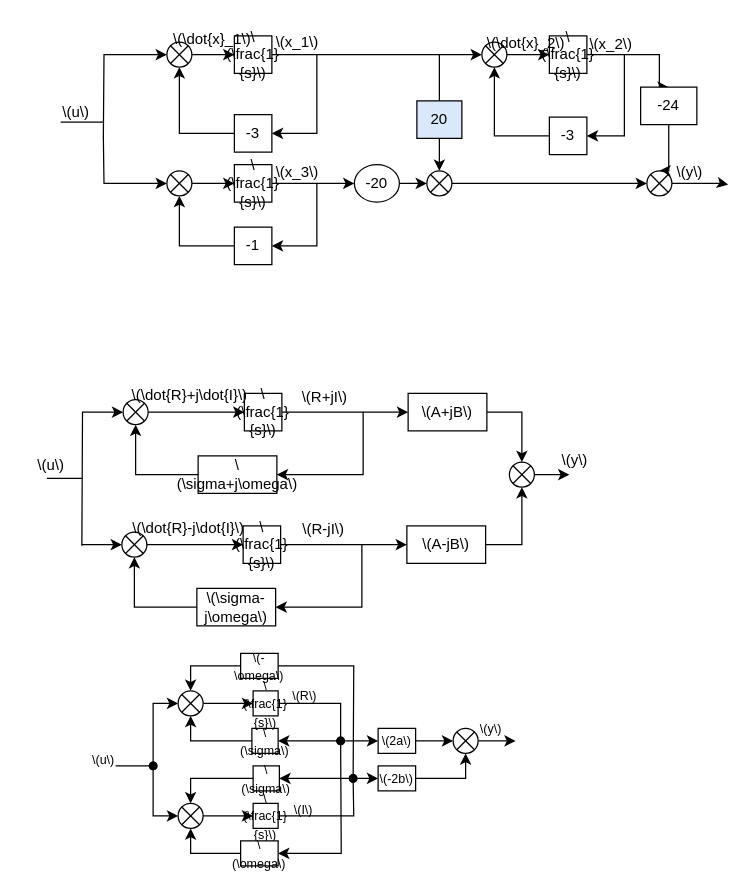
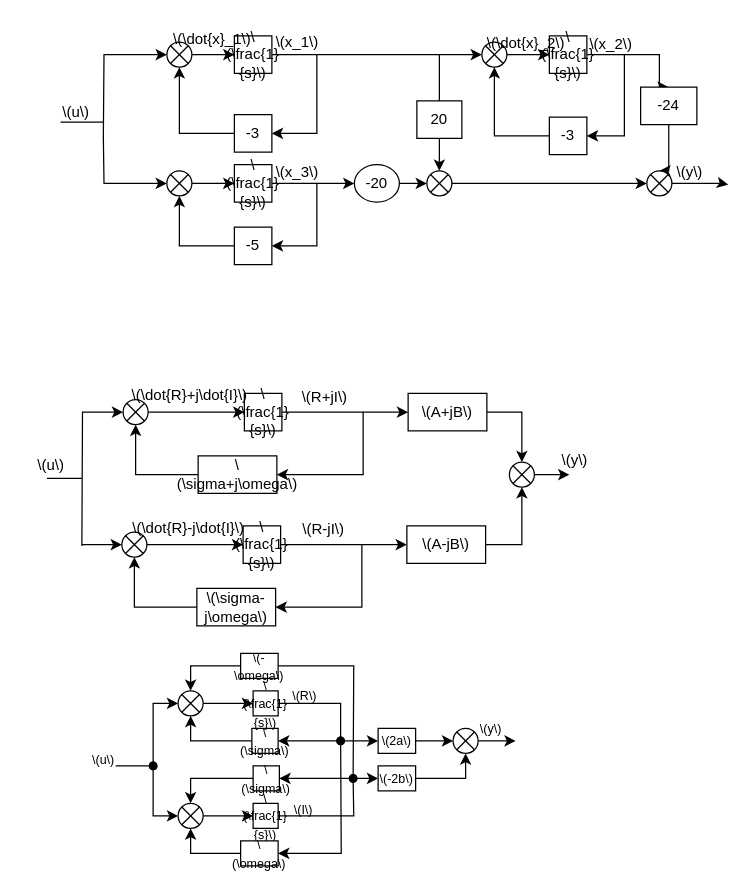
node "20": fillcolor #dae8fc -> #ffffff
node "-1": label "-1" -> "-5"
